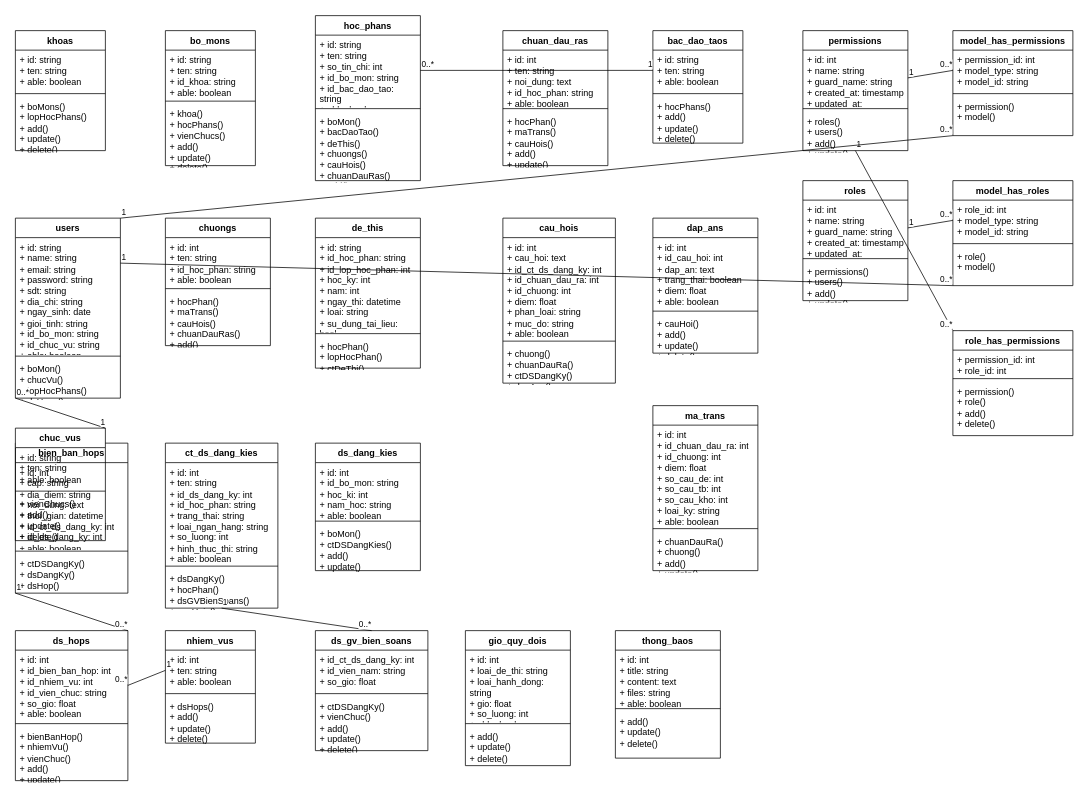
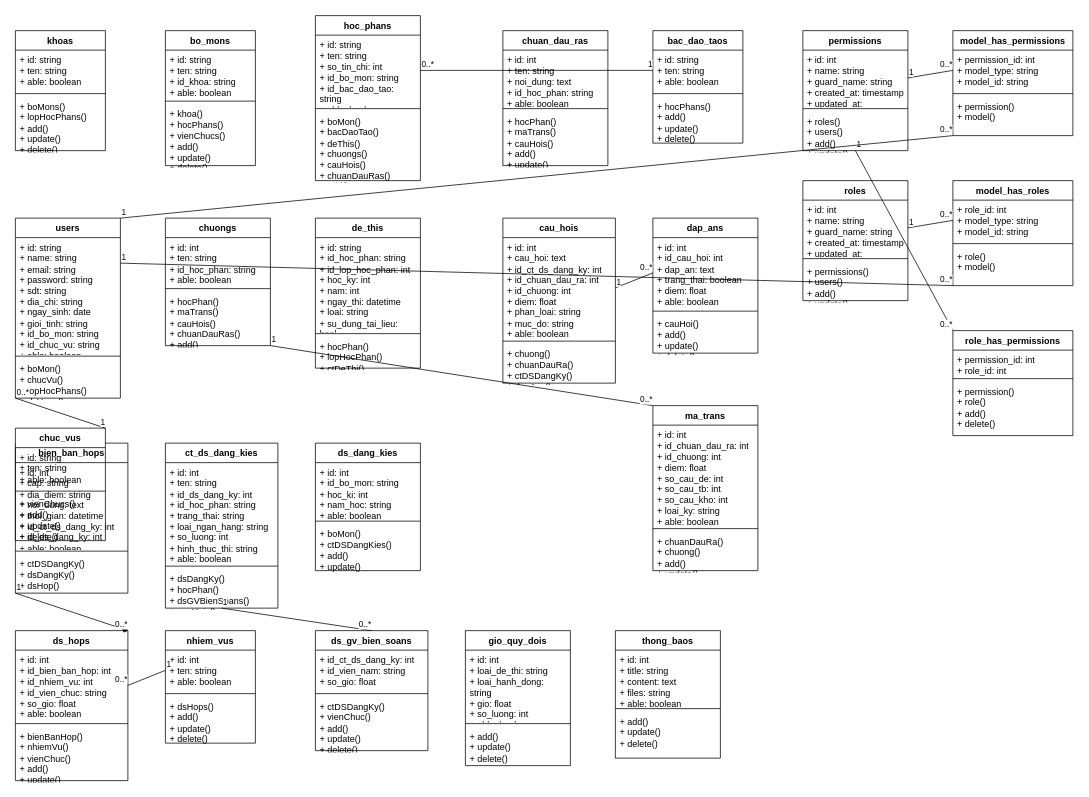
edge "+ id: int + id_cau_hoi: int + dap_an: text + trang_thai: boolean + diem: float + able: boolean" -- "+ id: int + cau_hoi: text + id_ct_ds_dang_ky: int + id_chuan_dau_ra: int + id_chuong: int + diem: float + phan_loai: string + muc_do: string + able: boolean": added, labels "0..*", "1"
edge "chuongs" -- "ma_trans": added, labels "1", "0..*"
edge "bien_ban_hops" -- "ds_hops": arrowhead none -> diamond
